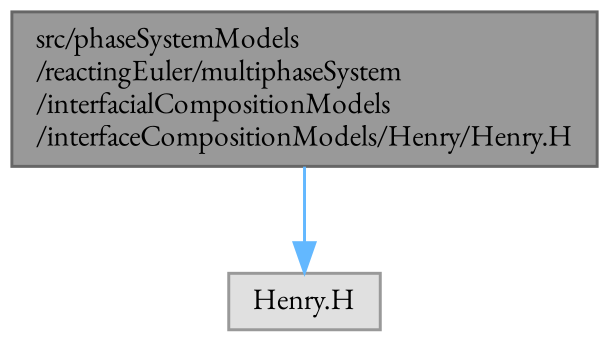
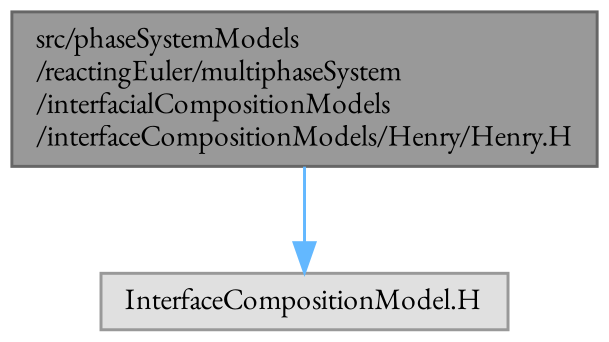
node "Henry.H": label "Henry.H" -> "InterfaceCompositionModel.H"
